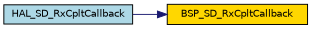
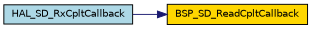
node "BSP_SD_RxCpltCallback": label "BSP_SD_RxCpltCallback" -> "BSP_SD_ReadCpltCallback"
